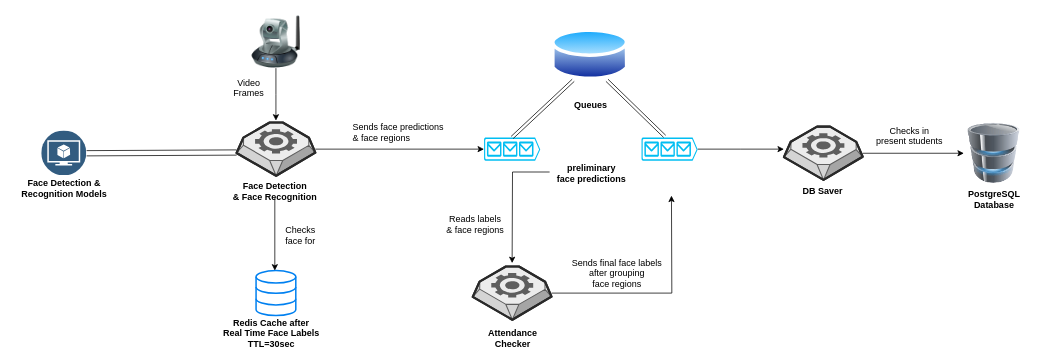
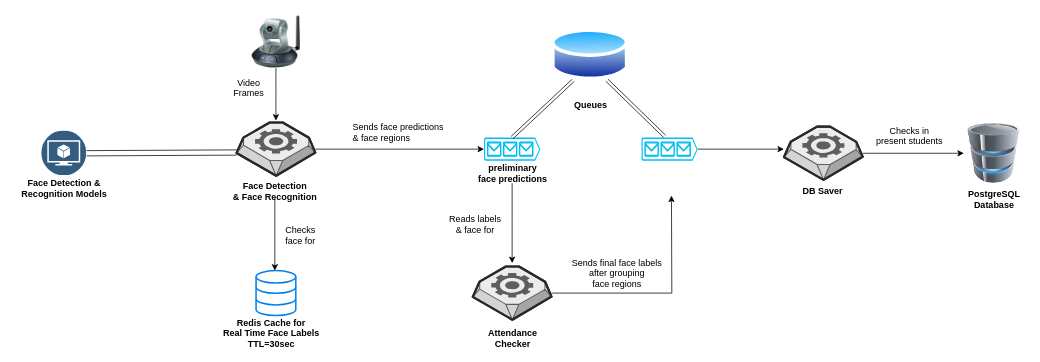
node "preliminary face predictions": moved (591, 172) -> (512, 172)
node "Reads labels & face regions": label "Reads labels & face regions" -> "Reads labels & face for"
node "Redis Cache after Real Time Face Labels TTL=30sec": label "Redis Cache after Real Time Face Labels TTL=30sec" -> "Redis Cache for Real Time Face Labels TTL=30sec"
